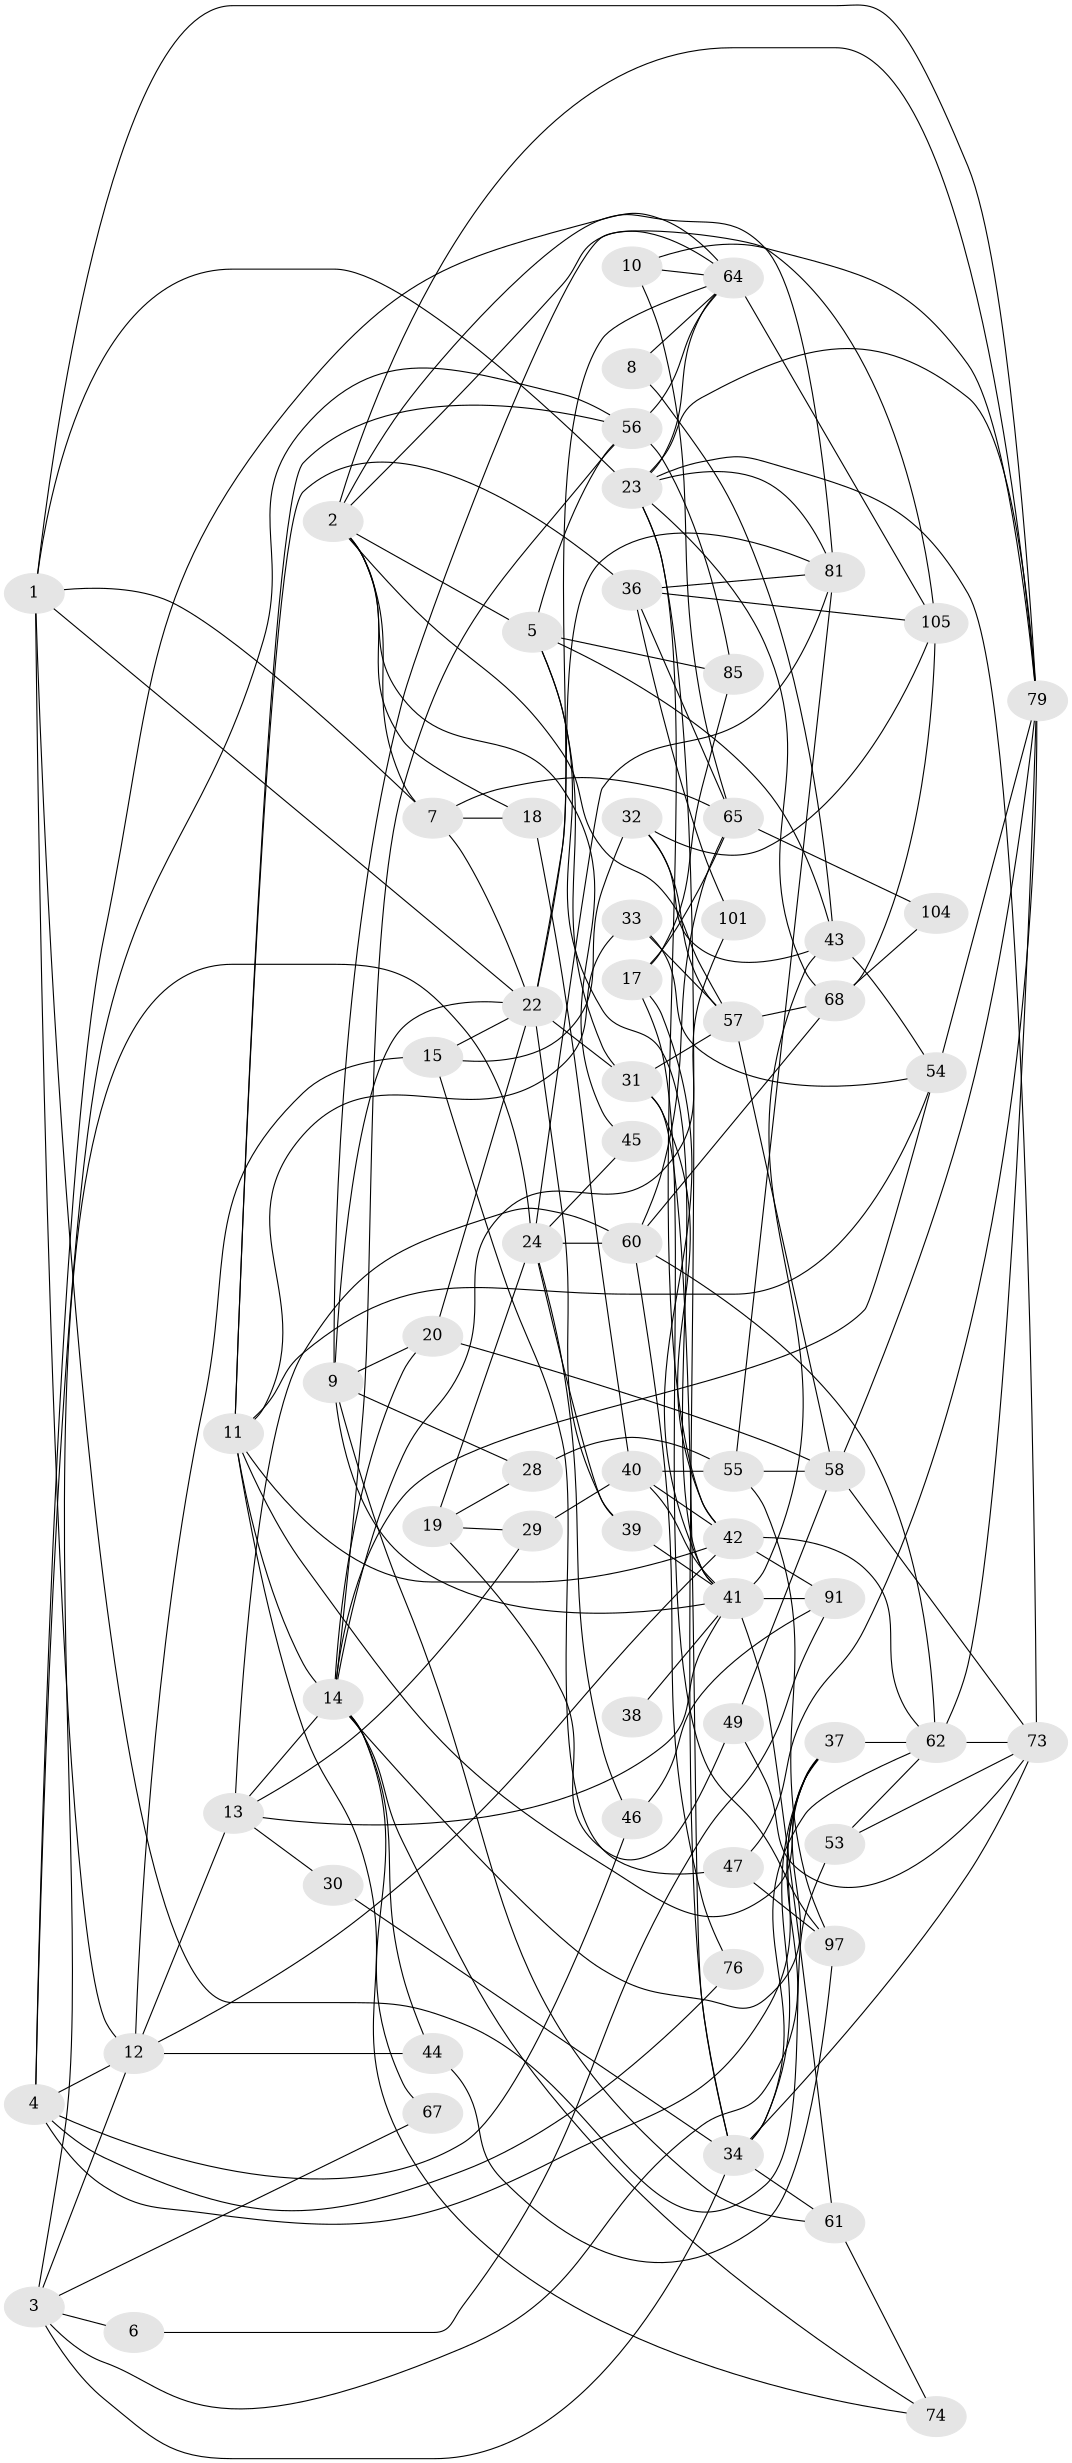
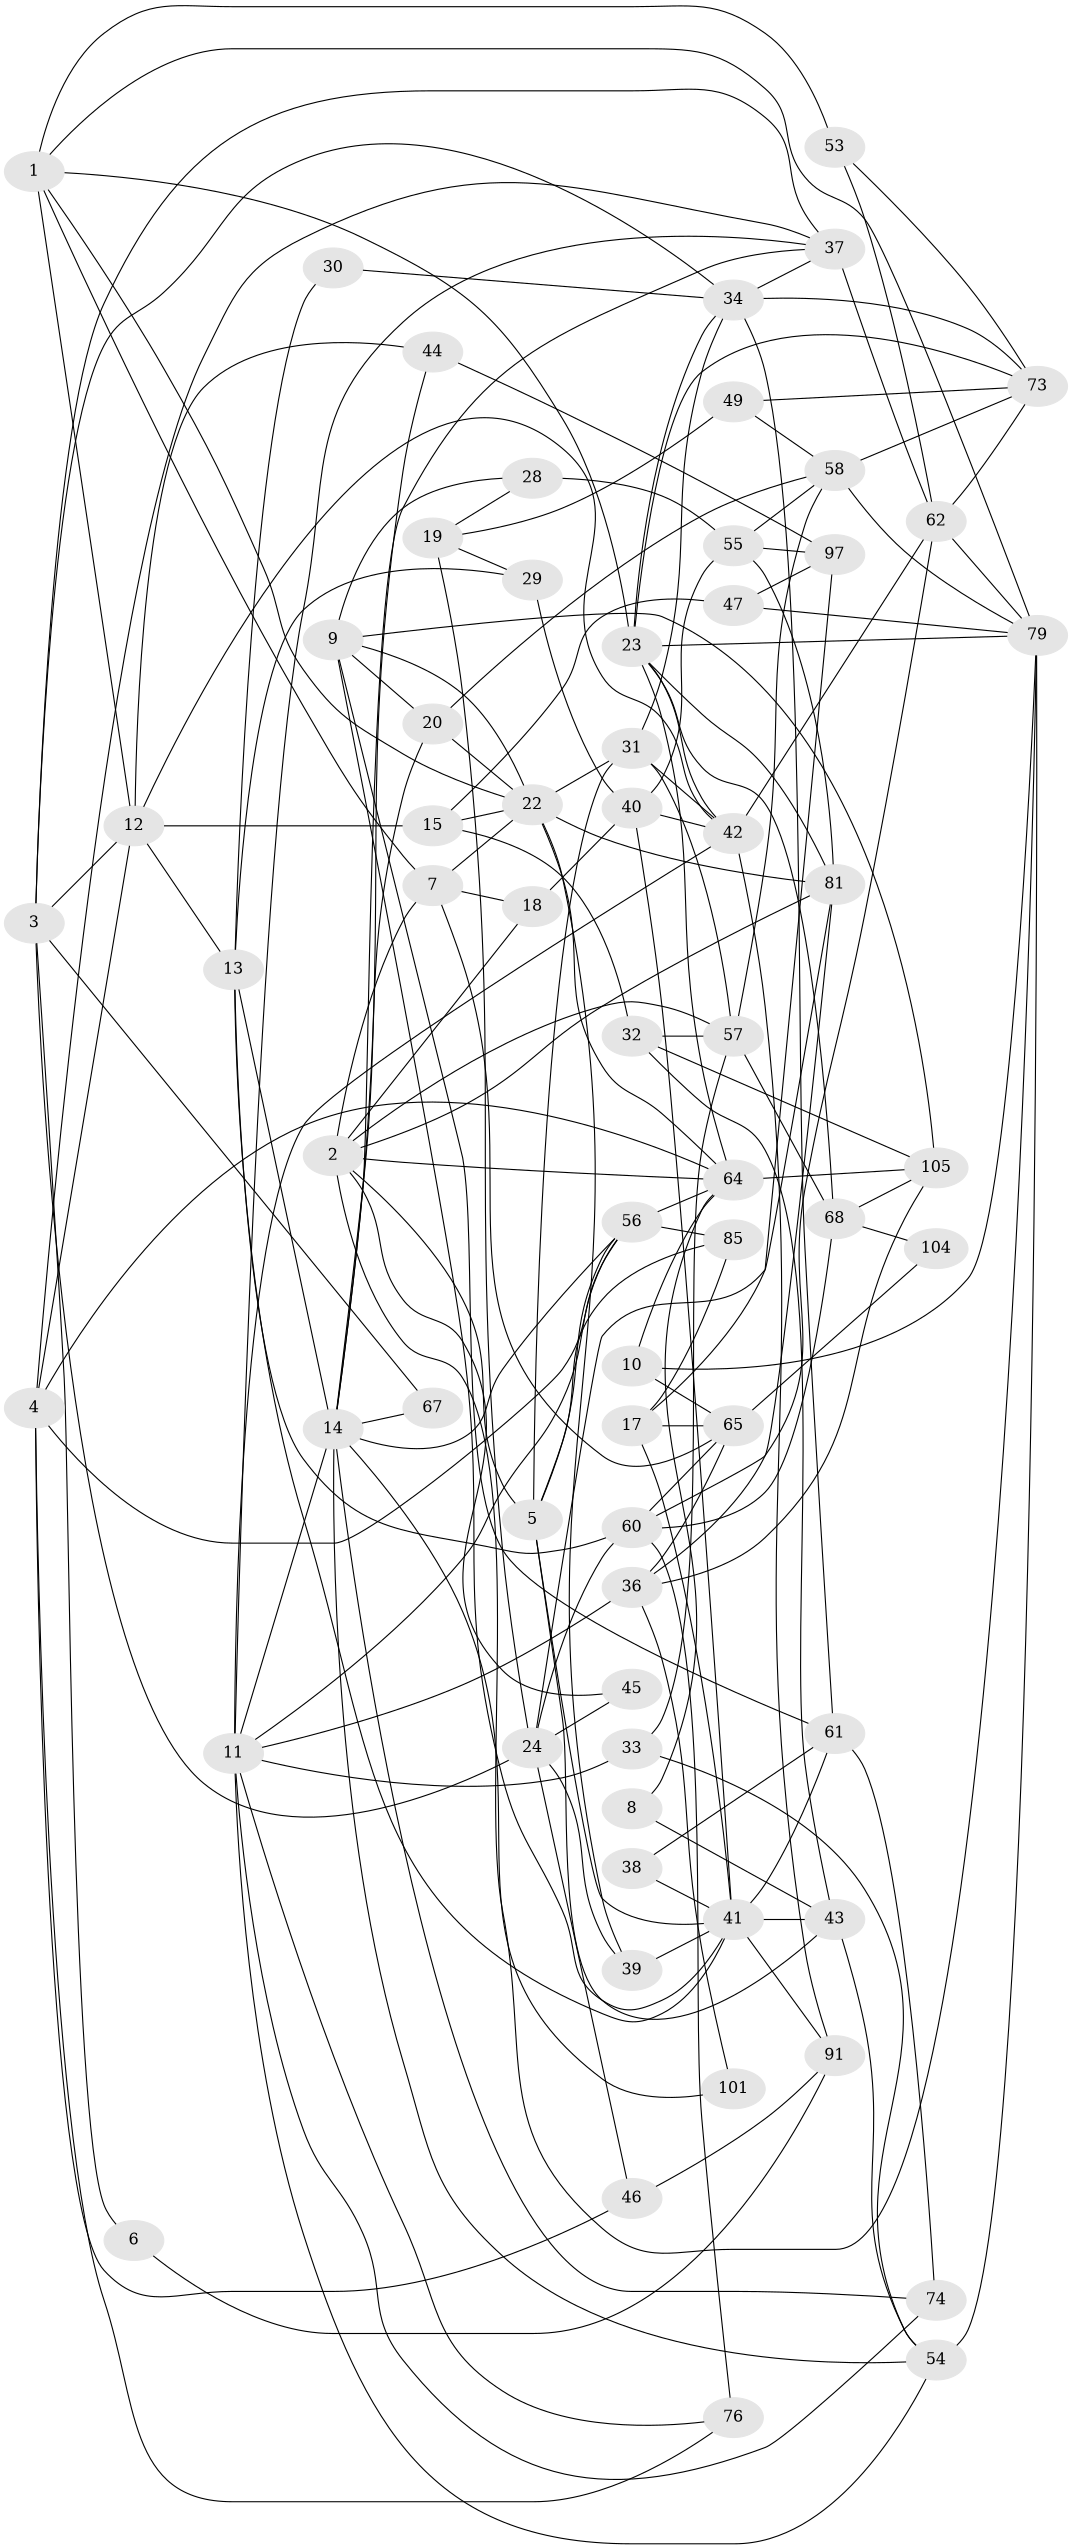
edge "61" -- "38": added
edge "62" -- "34": removed
edge "11" -- "76": added
